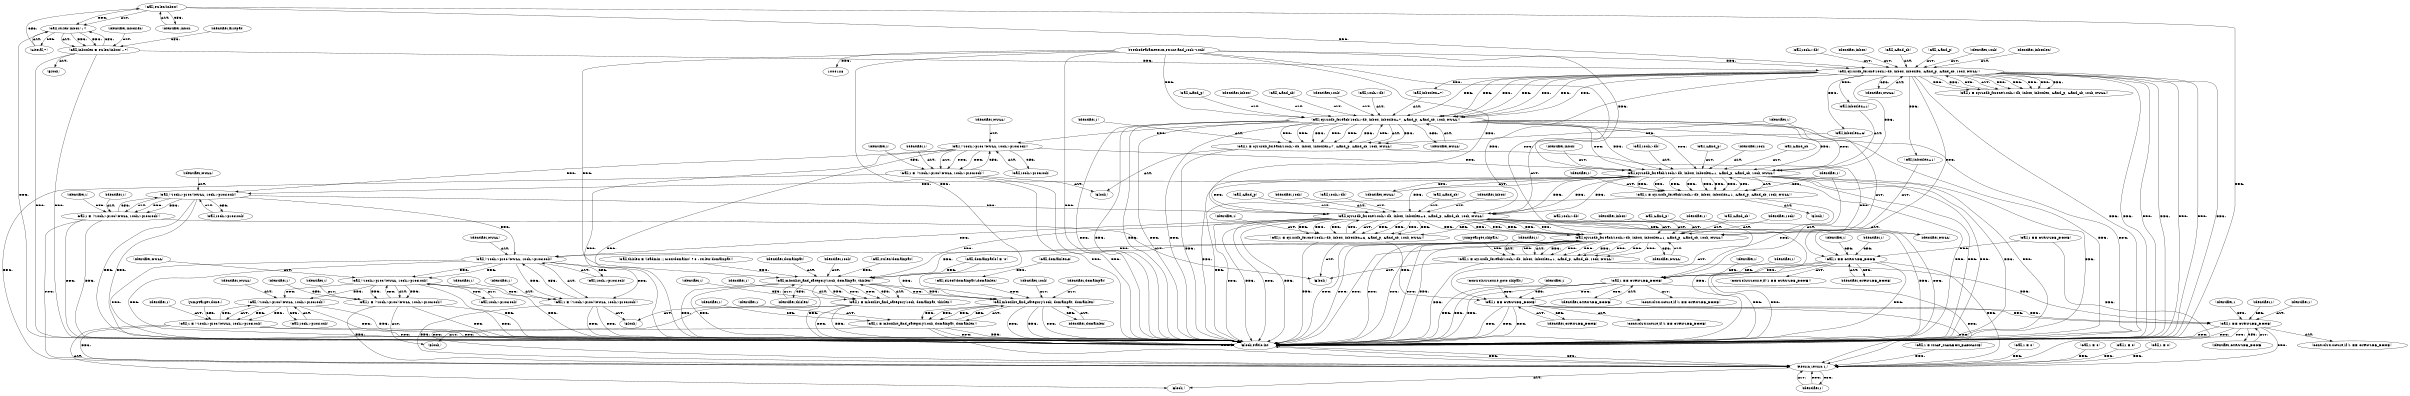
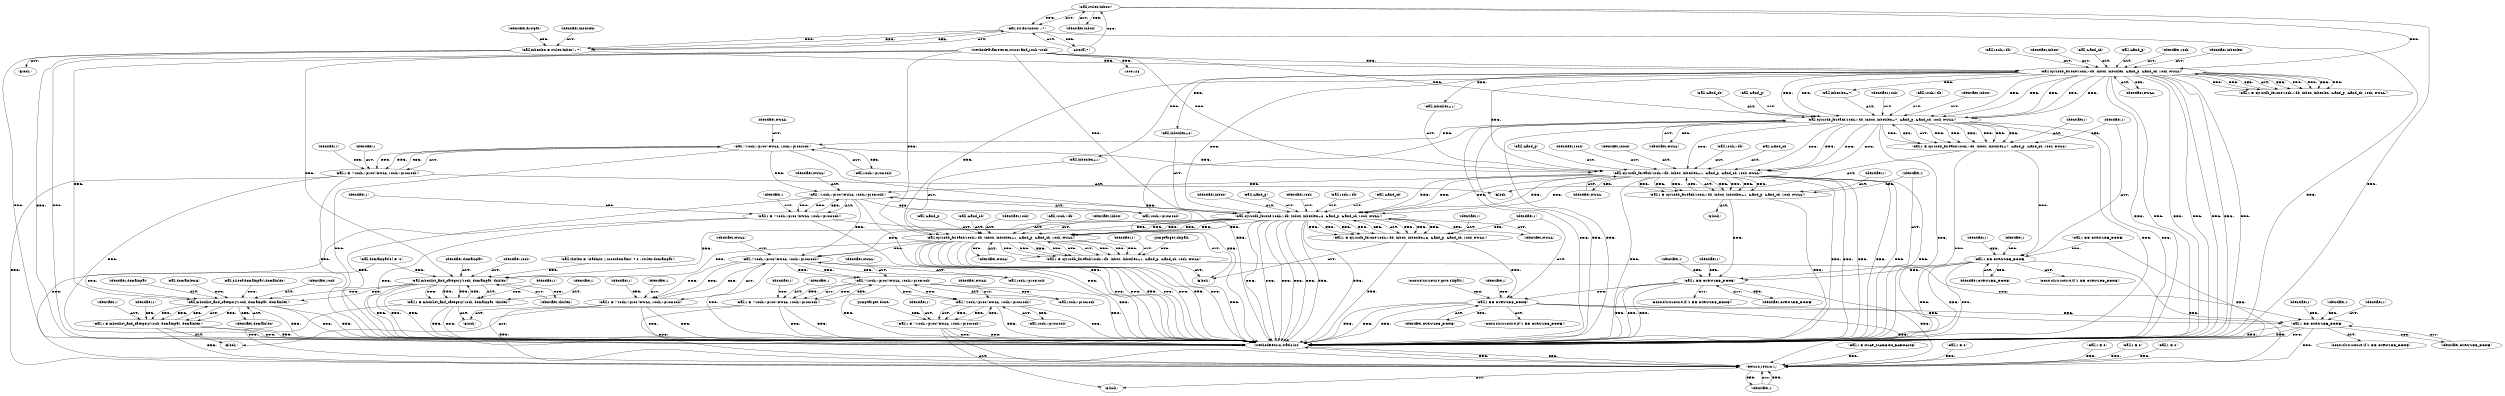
node "(Call,strlen(domainpat))": removed
edge "(Call,domainlen-5)" -> "(Call,sizeof(domainpat)-domainlen)": now "(Call,domainlen-5)" -> "(Call,mboxlist_find_category(rock, domainpat, domainlen))"
node "(Block,static int)": label "(Block,static int)" -> "(MethodReturn,static int)"
